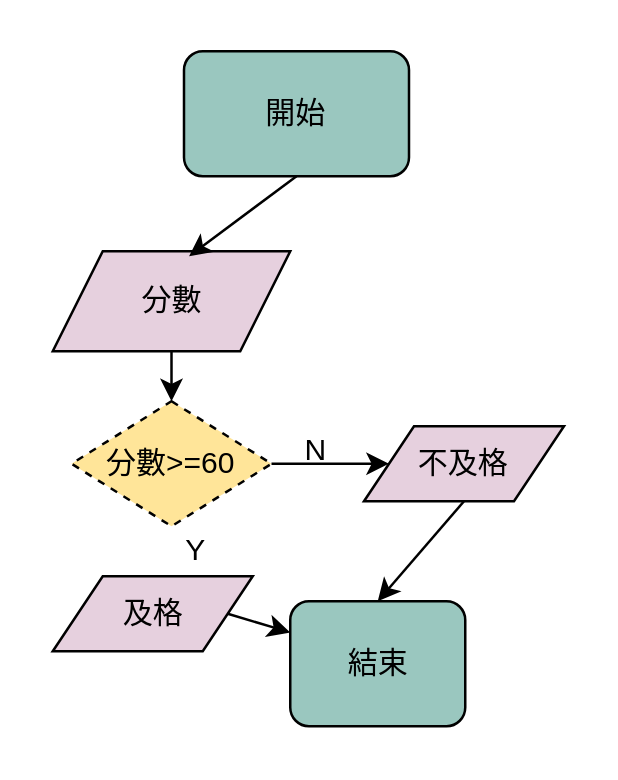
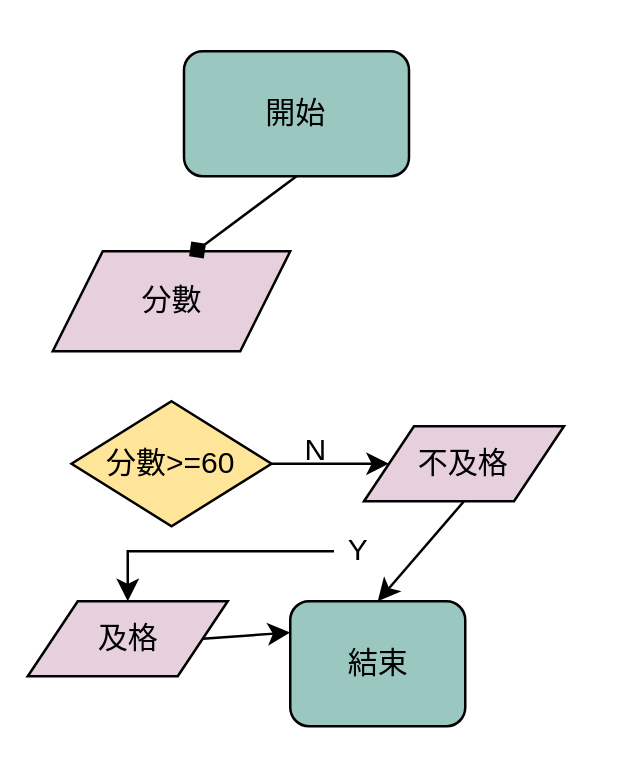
edge "開始" -> "分數": arrowhead classic -> diamond
edge "分數" -> "分數>=60": removed
node "分數>=60": style dashed -> solid
node "Y": moved (196, 551) -> (359, 551)
node "及格": moved (153, 614) -> (128, 639)
